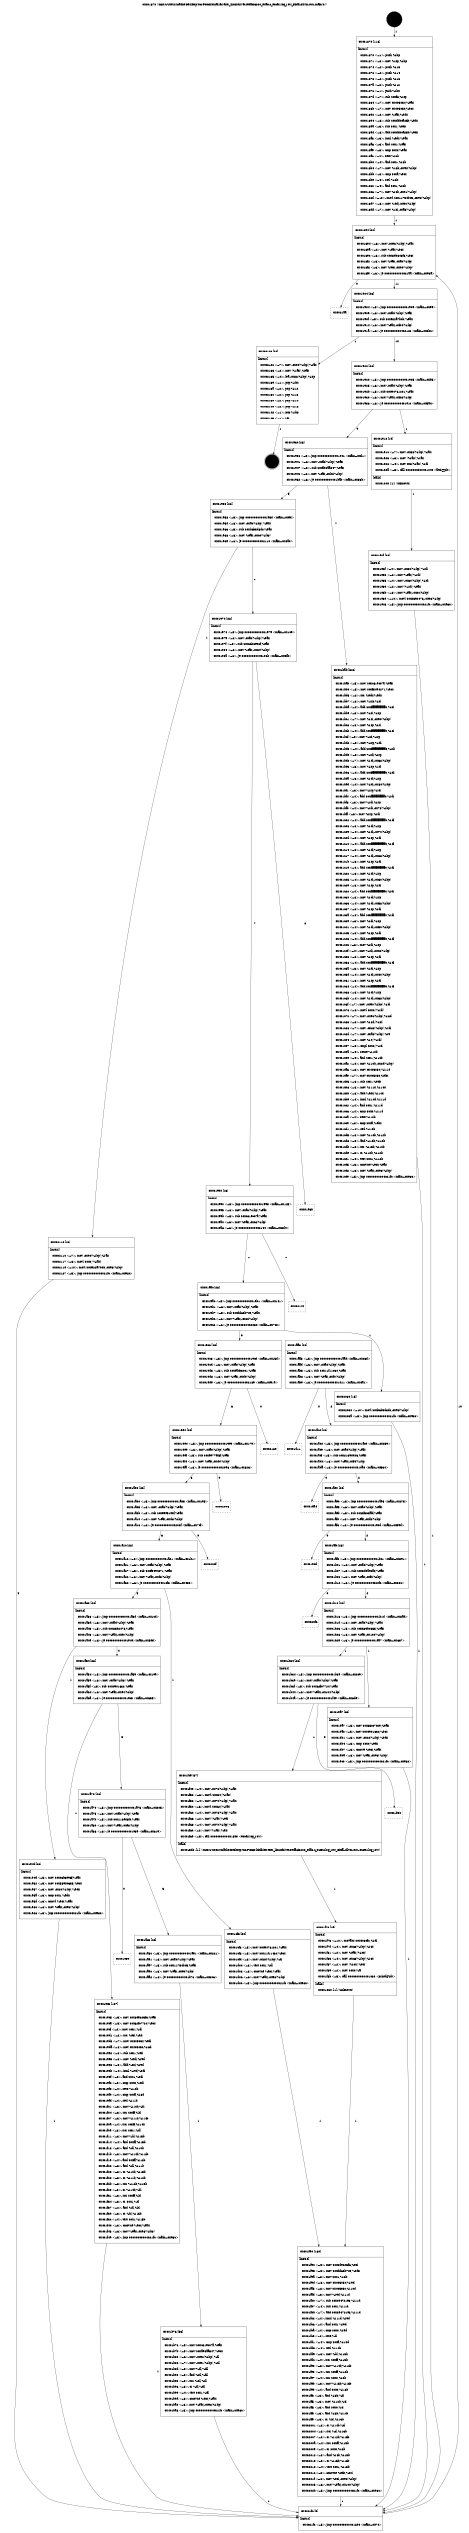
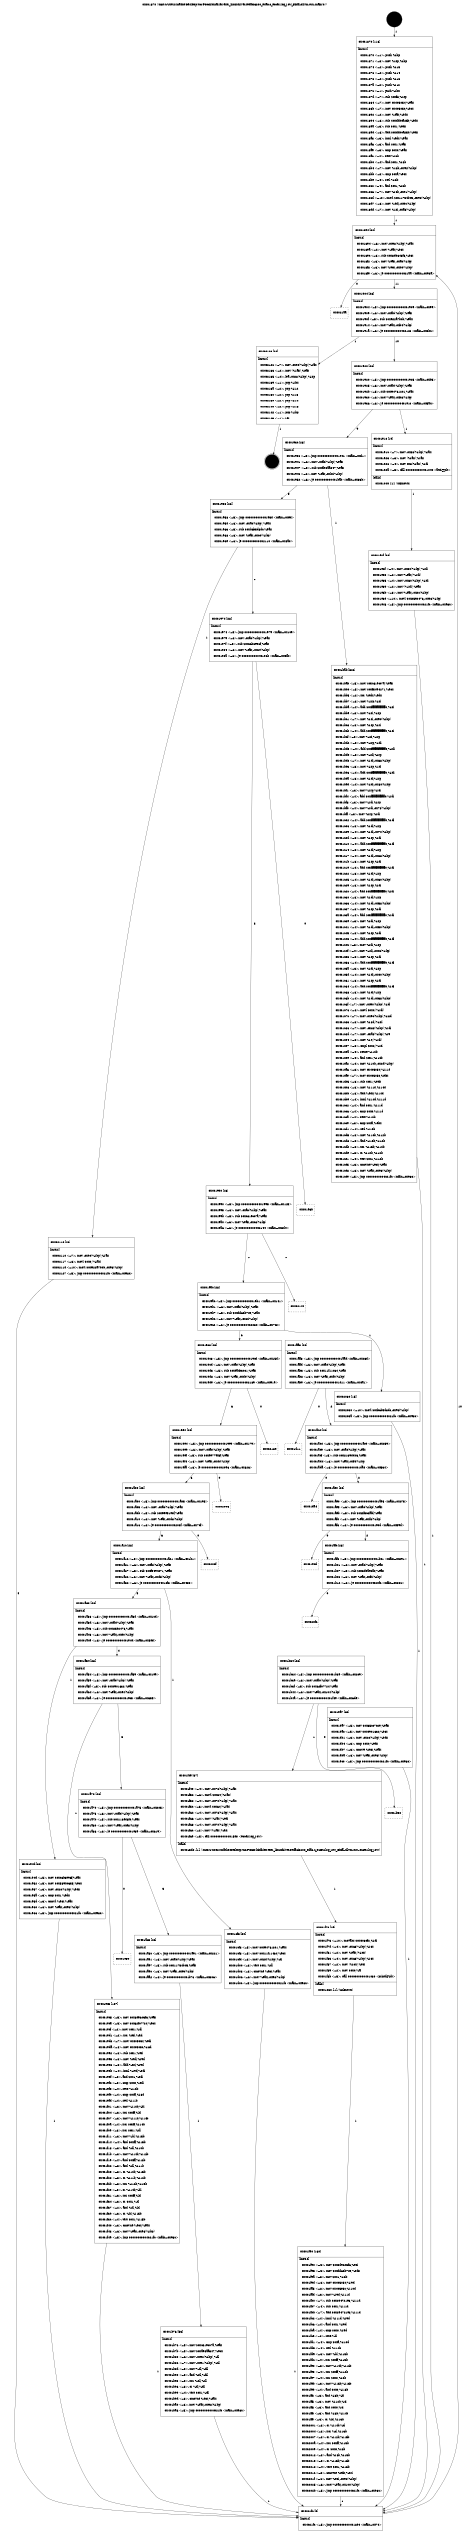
edge "0x401974 [28]" -> "0x401990 [28]": label " 7" -> " 3"
node "0x401b18 [28]": removed
edge "0x401cf3 [30]" -> "0x401f90 [160]": now "0x401cf3 [30]" -> "0x4021fc [5]"
